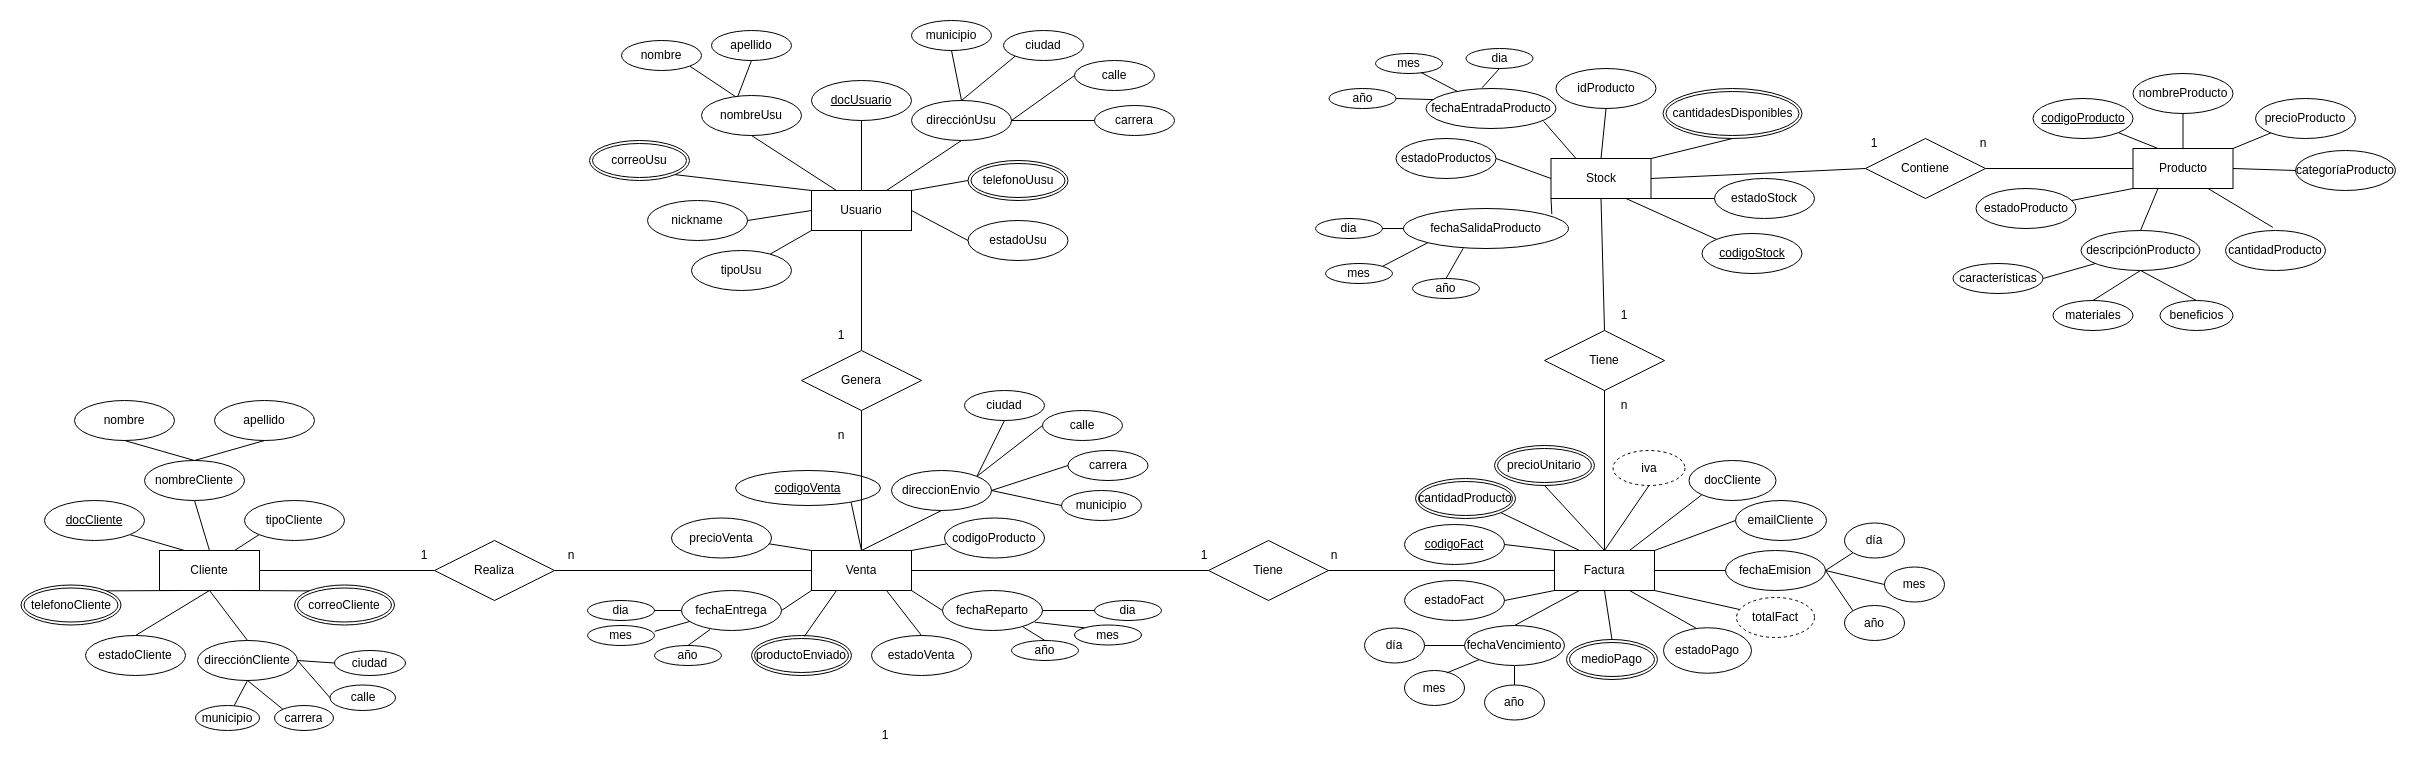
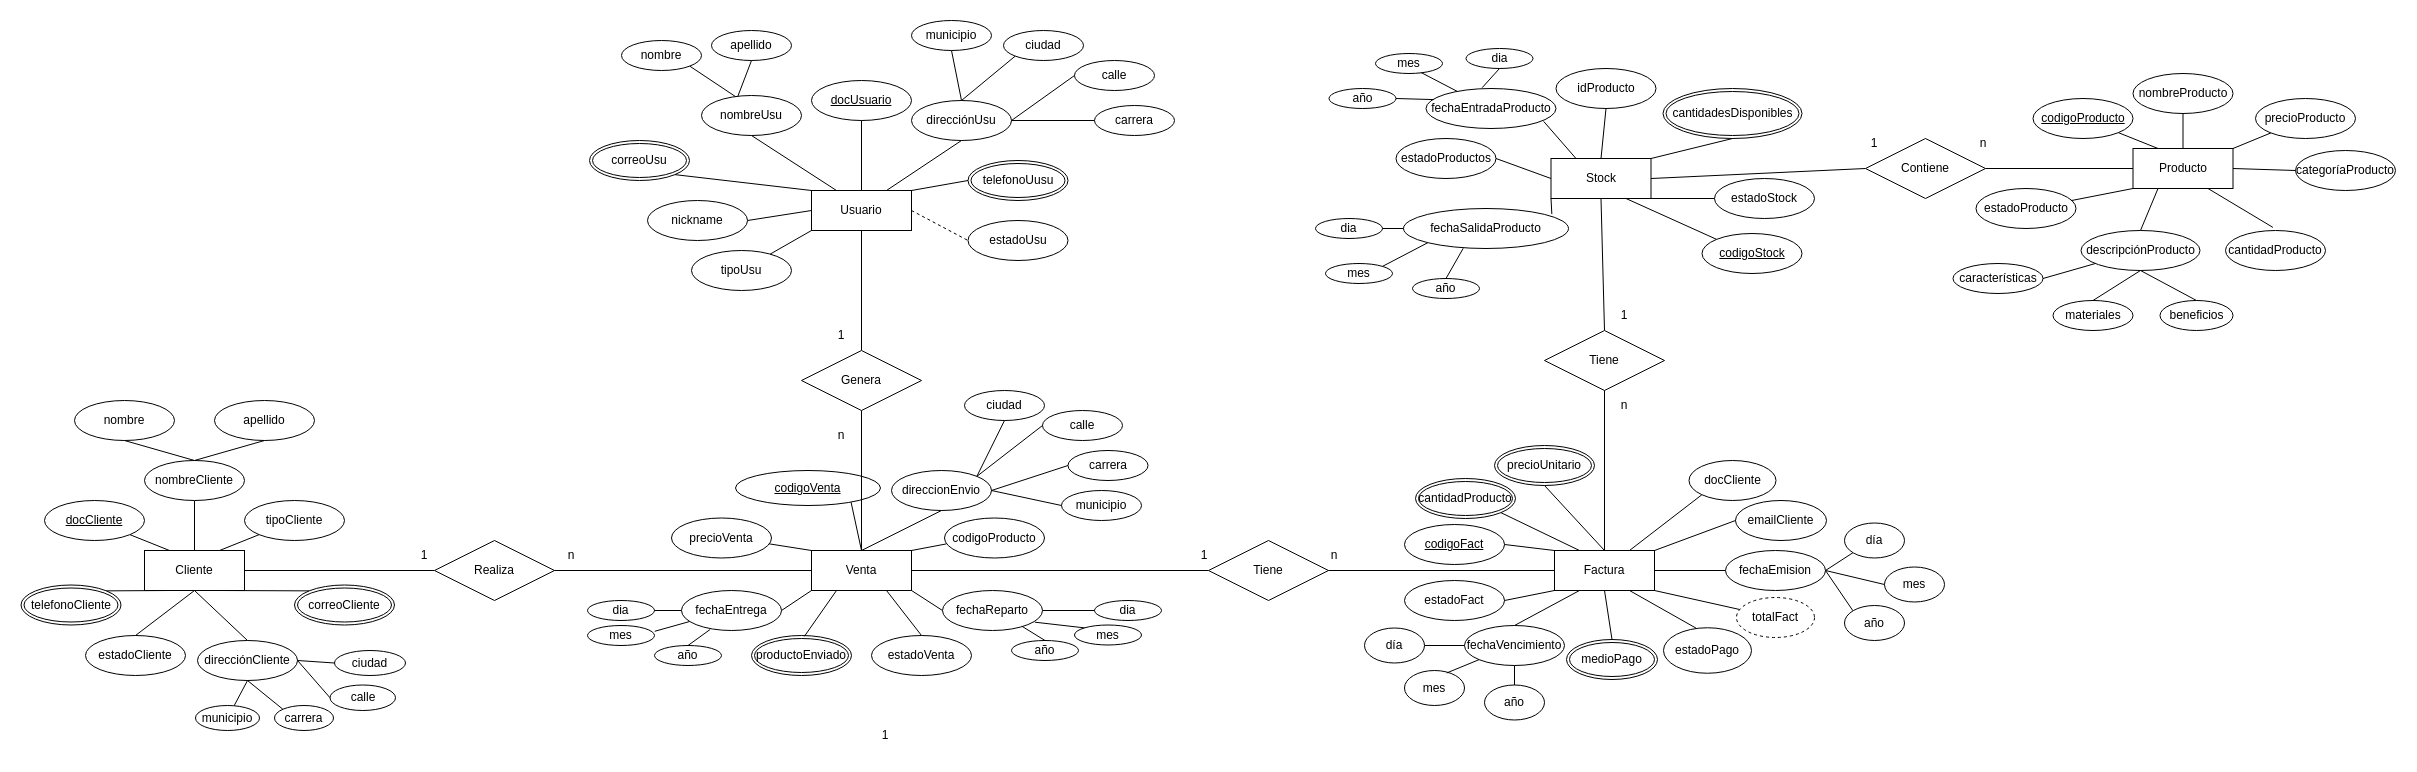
edge "Usuario" -- "estadoUsu": style solid -> dashed
node "iva": removed
edge "iva" -- "Factura": removed
node "Cliente": moved (210, 571) -> (195, 571)
